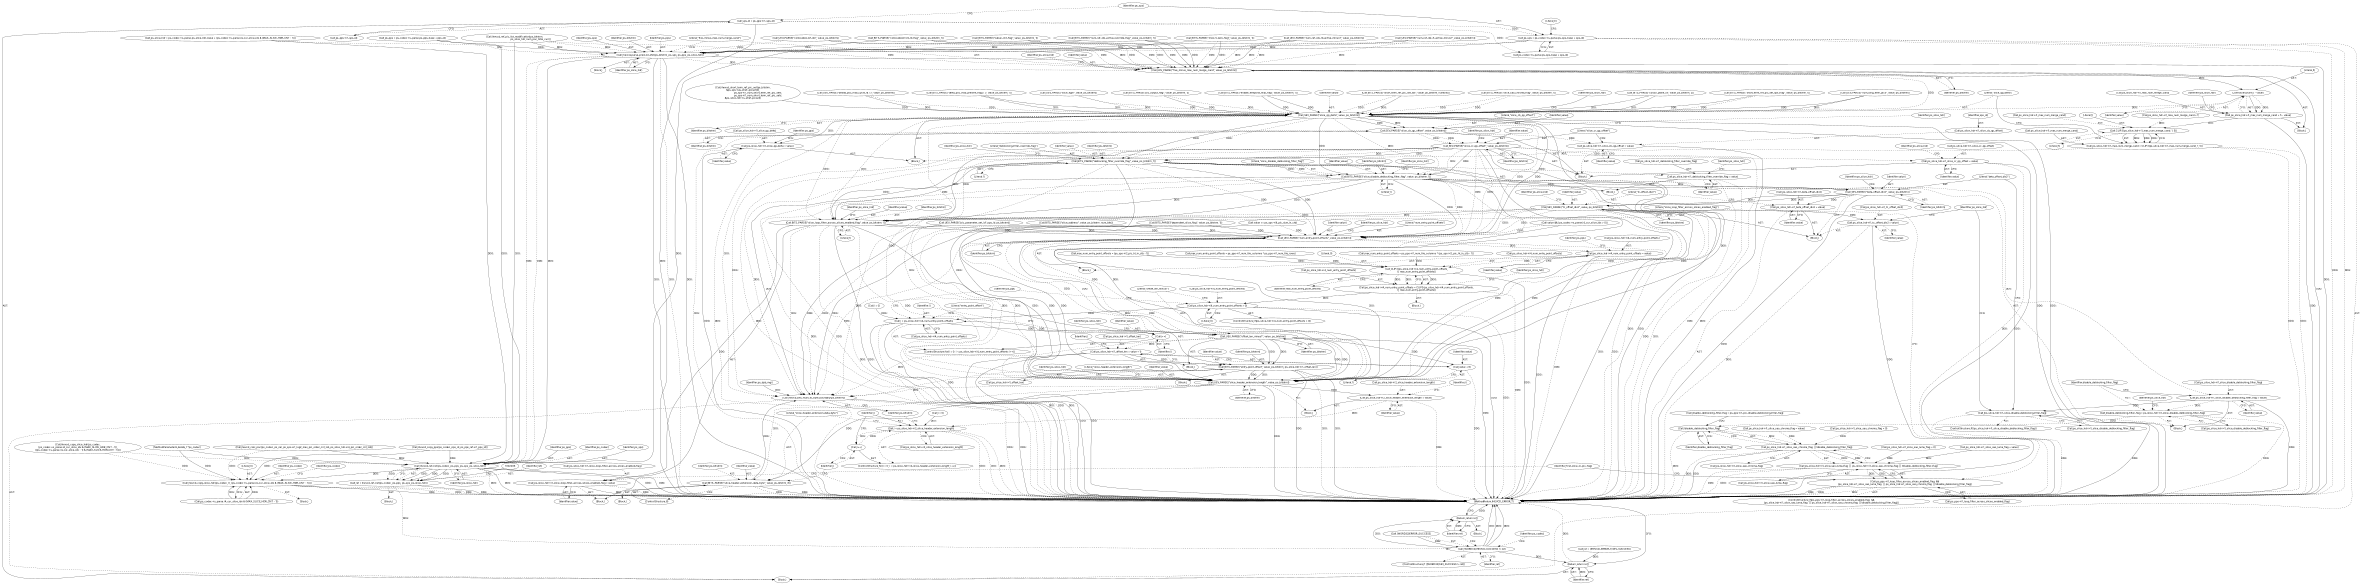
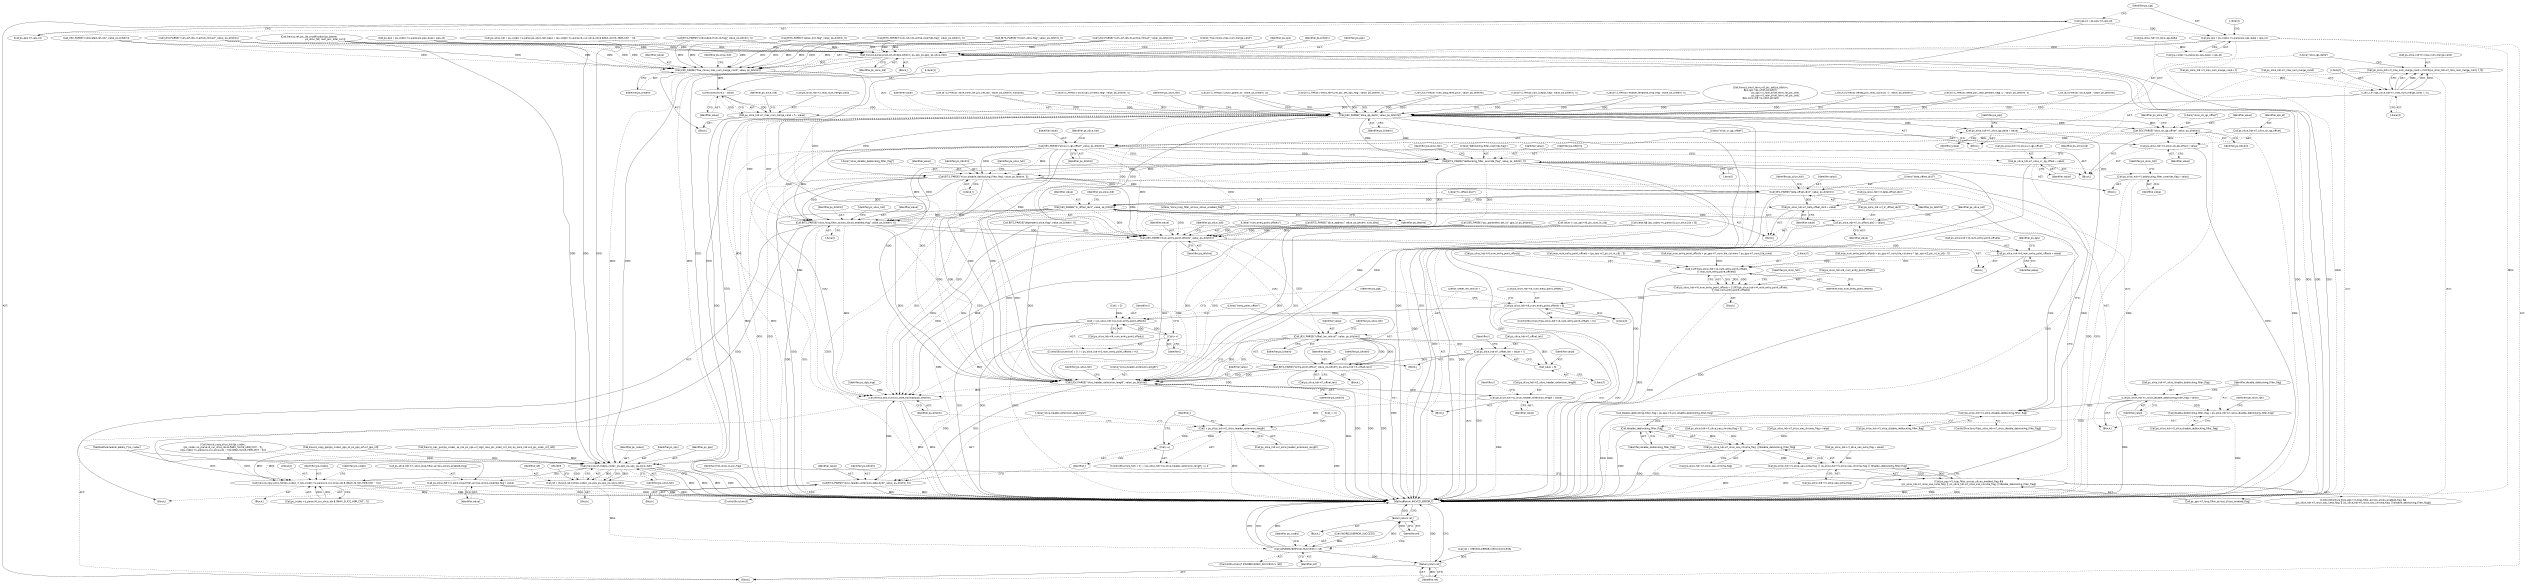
edge "(Call,sps_id = ps_pps->i1_sps_id)" -> "(Call,ps_codec->s_parse.ps_sps_base + sps_id)": now "(Call,ps_slice_hdr->i1_slice_qp_delta)" -> "(Call,ps_codec->s_parse.ps_sps_base + sps_id)"
edge "(Call,ps_slice_hdr->i1_max_num_merge_cand = 5 - value)" -> "(Call,CLIP3(ps_slice_hdr->i1_max_num_merge_cand, 1, 5))": reversed
node "(Call,ps_slice_hdr->i1_deblocking_filter_override_flag)": removed
edge "(Call,value + 6)" -> "(MethodReturn,IHEVCD_ERROR_T)": removed, label "DDG:"
node "(Call,ps_slice_hdr->i1_slice_sao_luma_flag = 0)": removed
edge "(Call,!disable_deblocking_filter_flag)" -> "(MethodReturn,IHEVCD_ERROR_T)": style dashed -> solid
